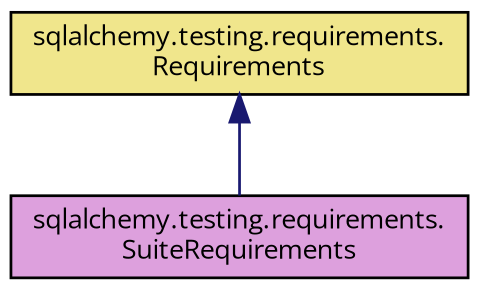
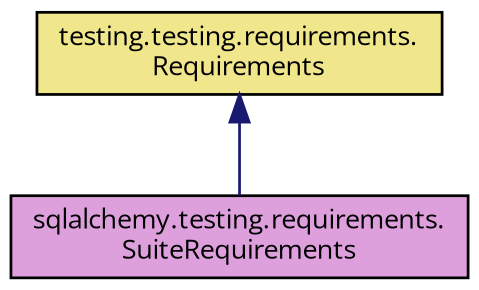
node "sqlalchemy.testing.requirements. Requirements": label "sqlalchemy.testing.requirements. Requirements" -> "testing.testing.requirements. Requirements"
